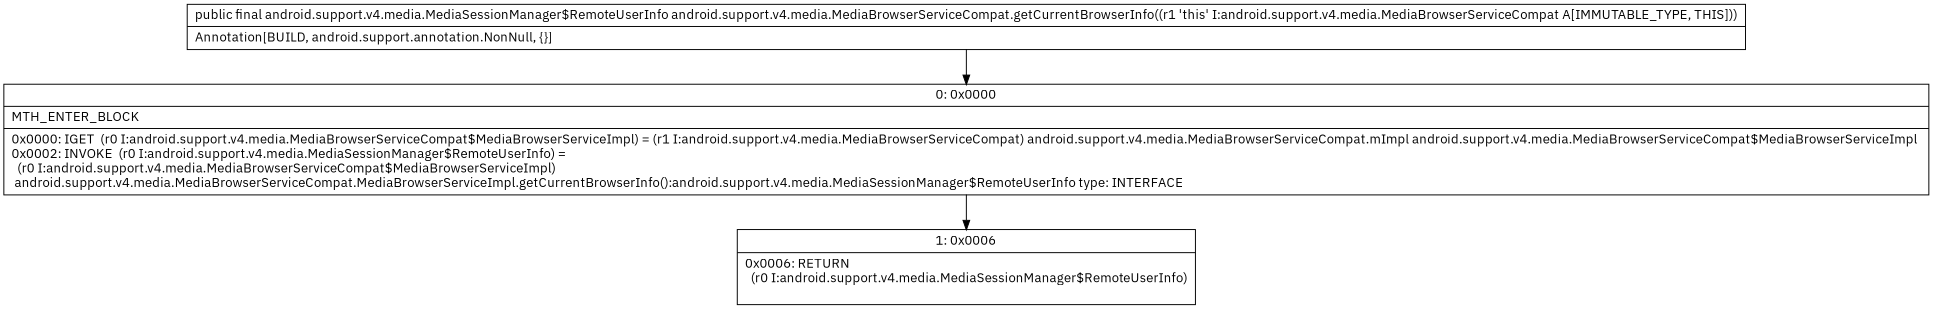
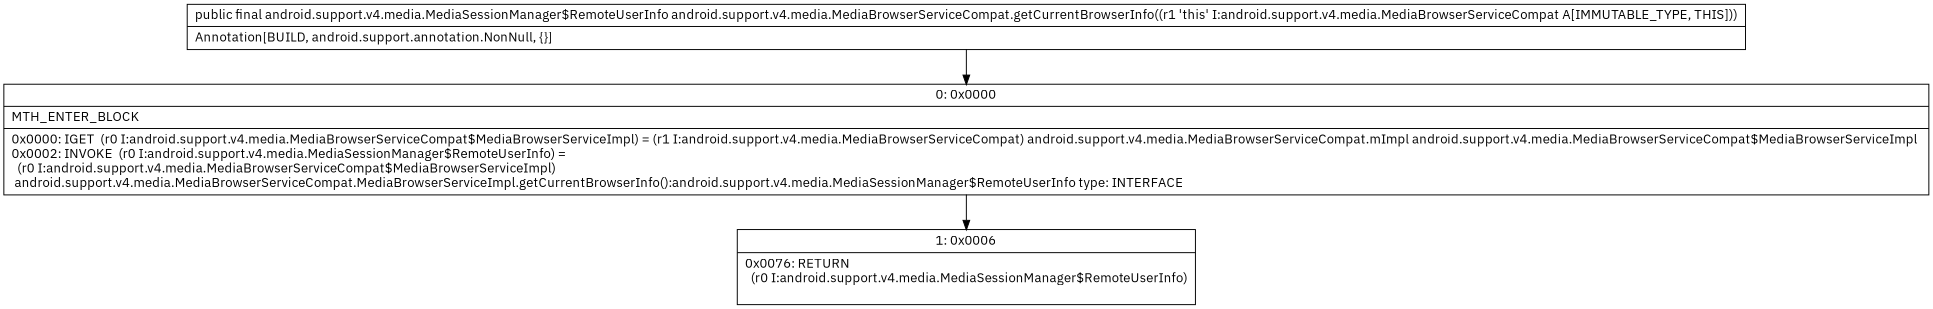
node "1: 0x0006": text "0x0006: RETURN" -> "0x0076: RETURN"
